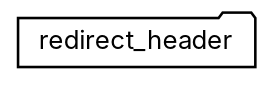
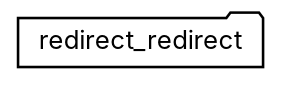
node "redirect_header": label "redirect_header" -> "redirect_redirect"
